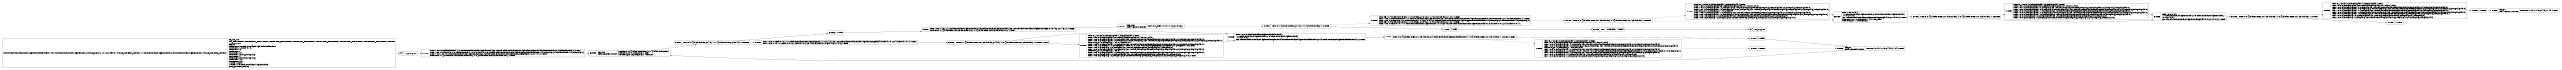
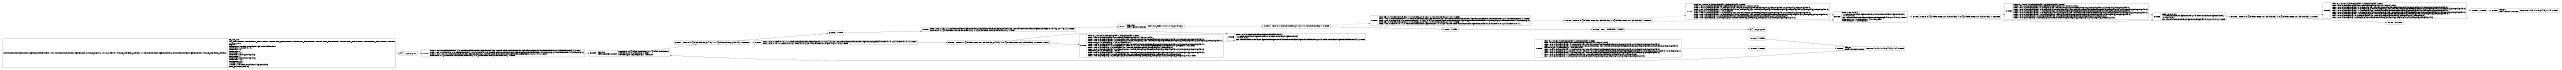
node "63: 0x00e6": text "SYNTHETIC" -> "PARAMETERS"
node "41: 0x0049": removed
